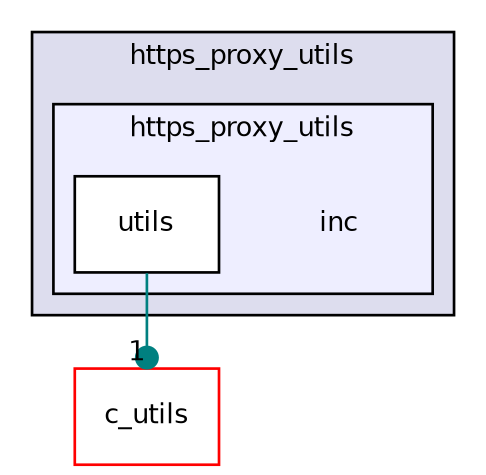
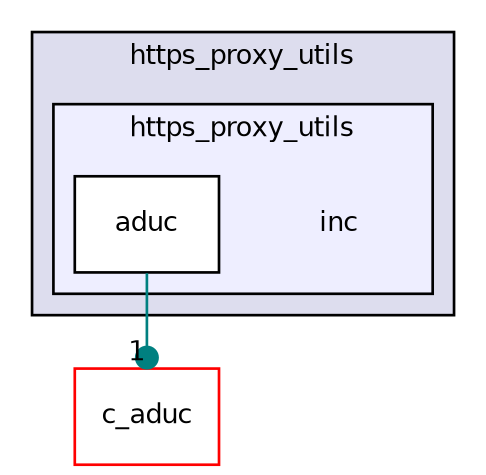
node "utils": label "utils" -> "aduc"
node "c_utils": label "c_utils" -> "c_aduc"
